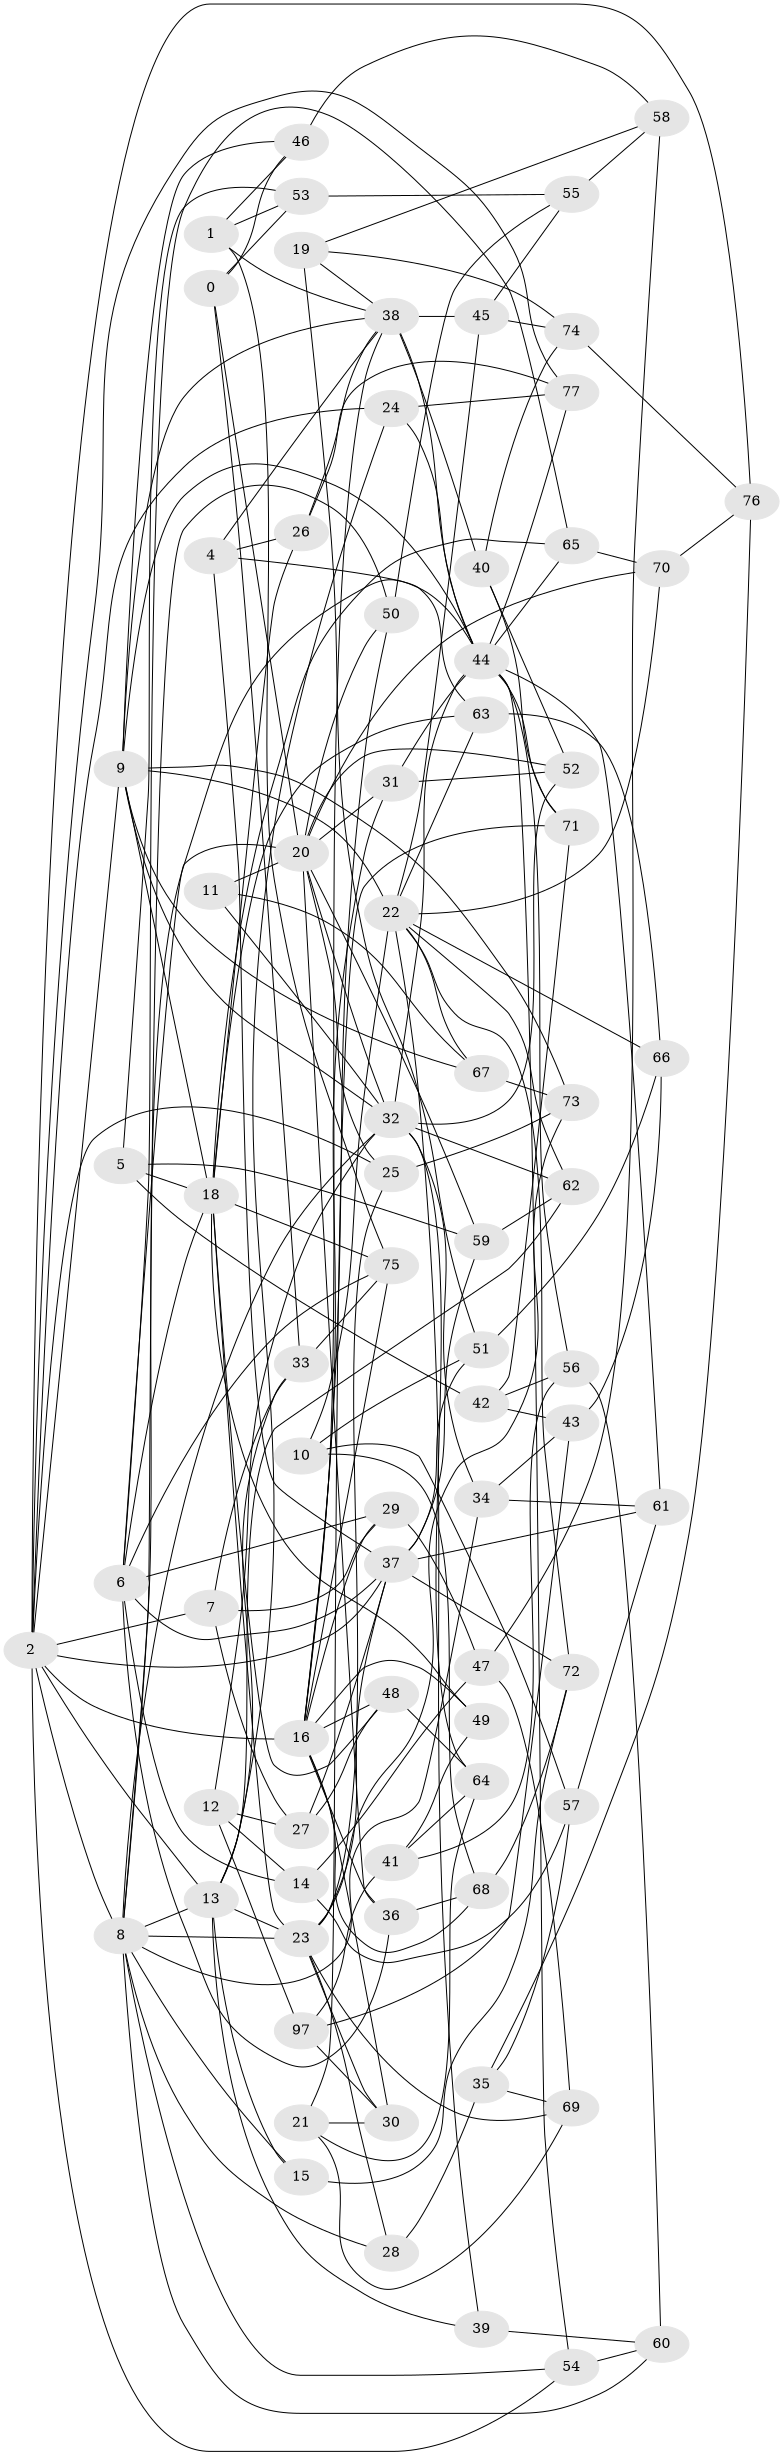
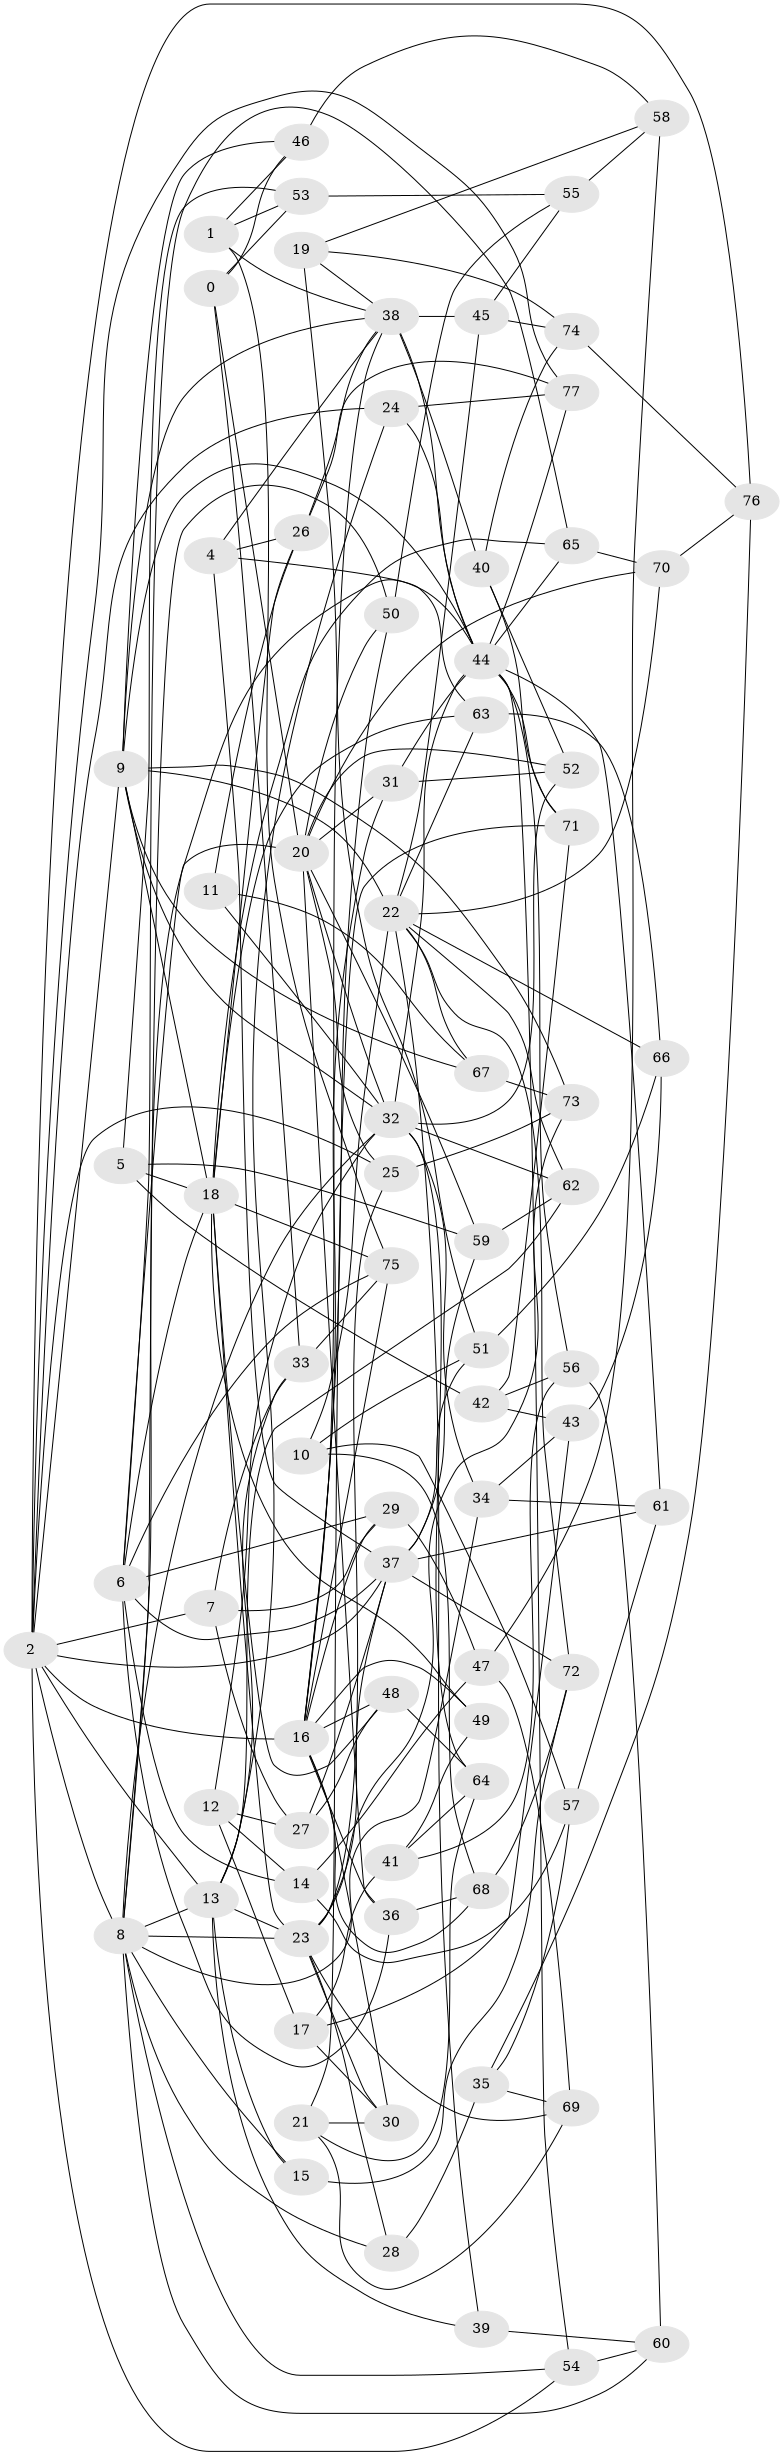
edge "20" -- "11": now "26" -- "11"
node "97": label "97" -> "17"
